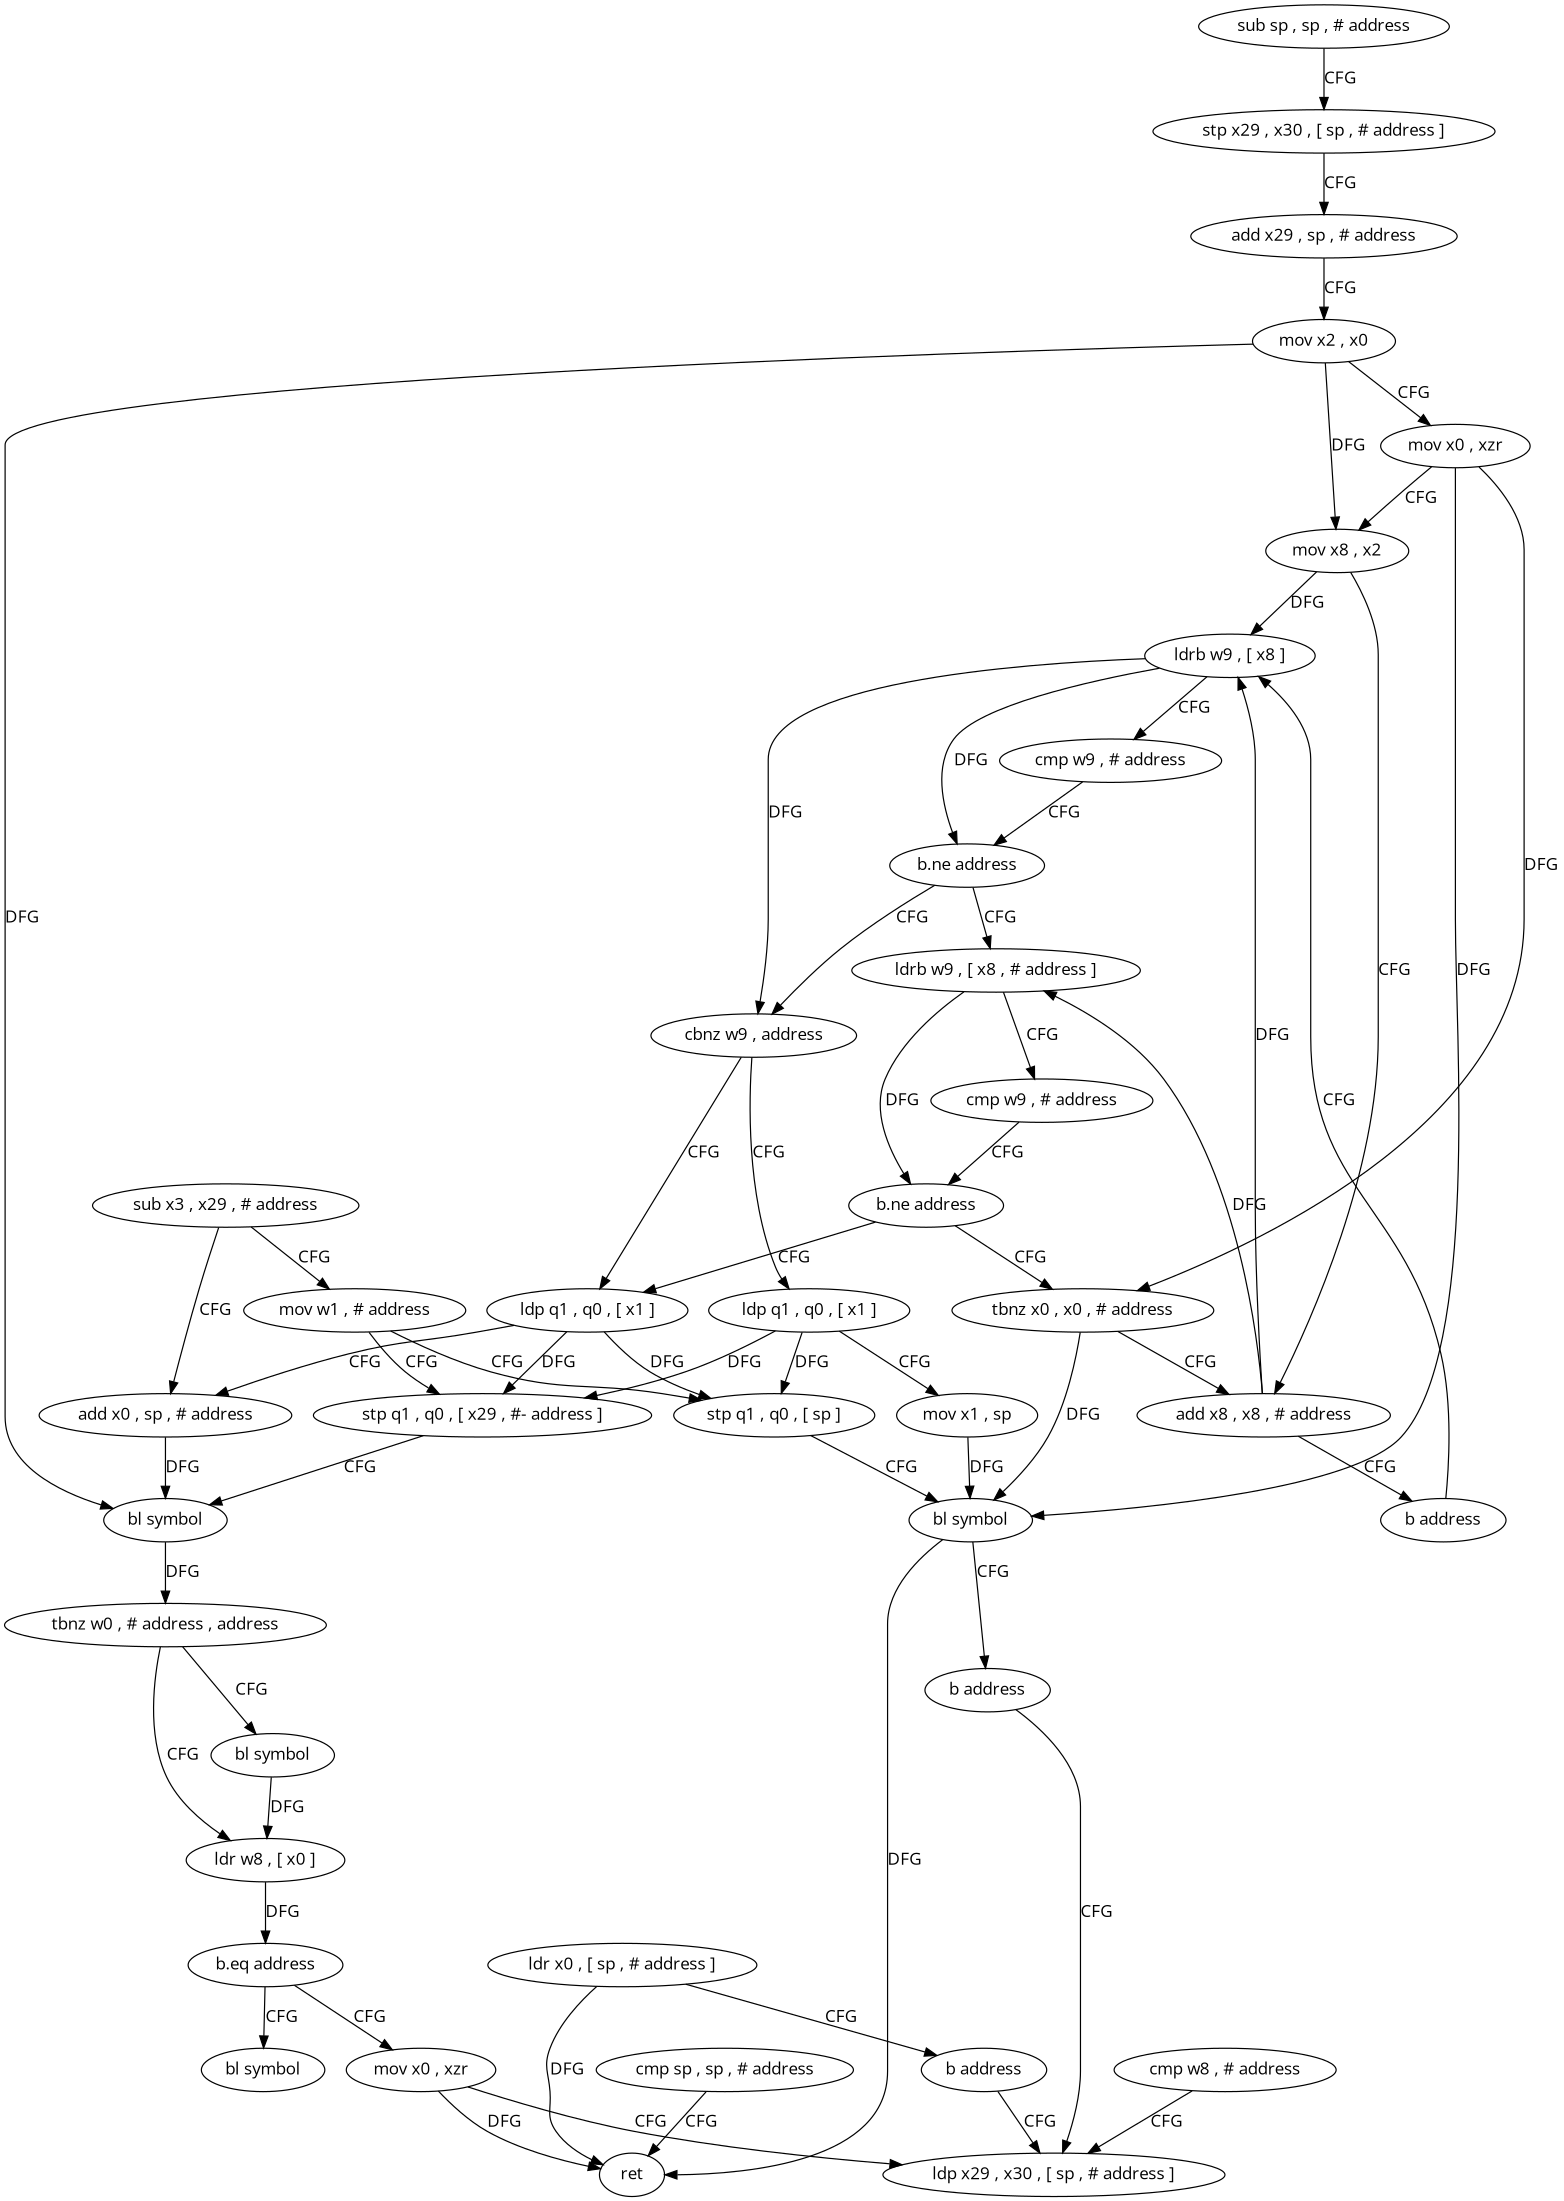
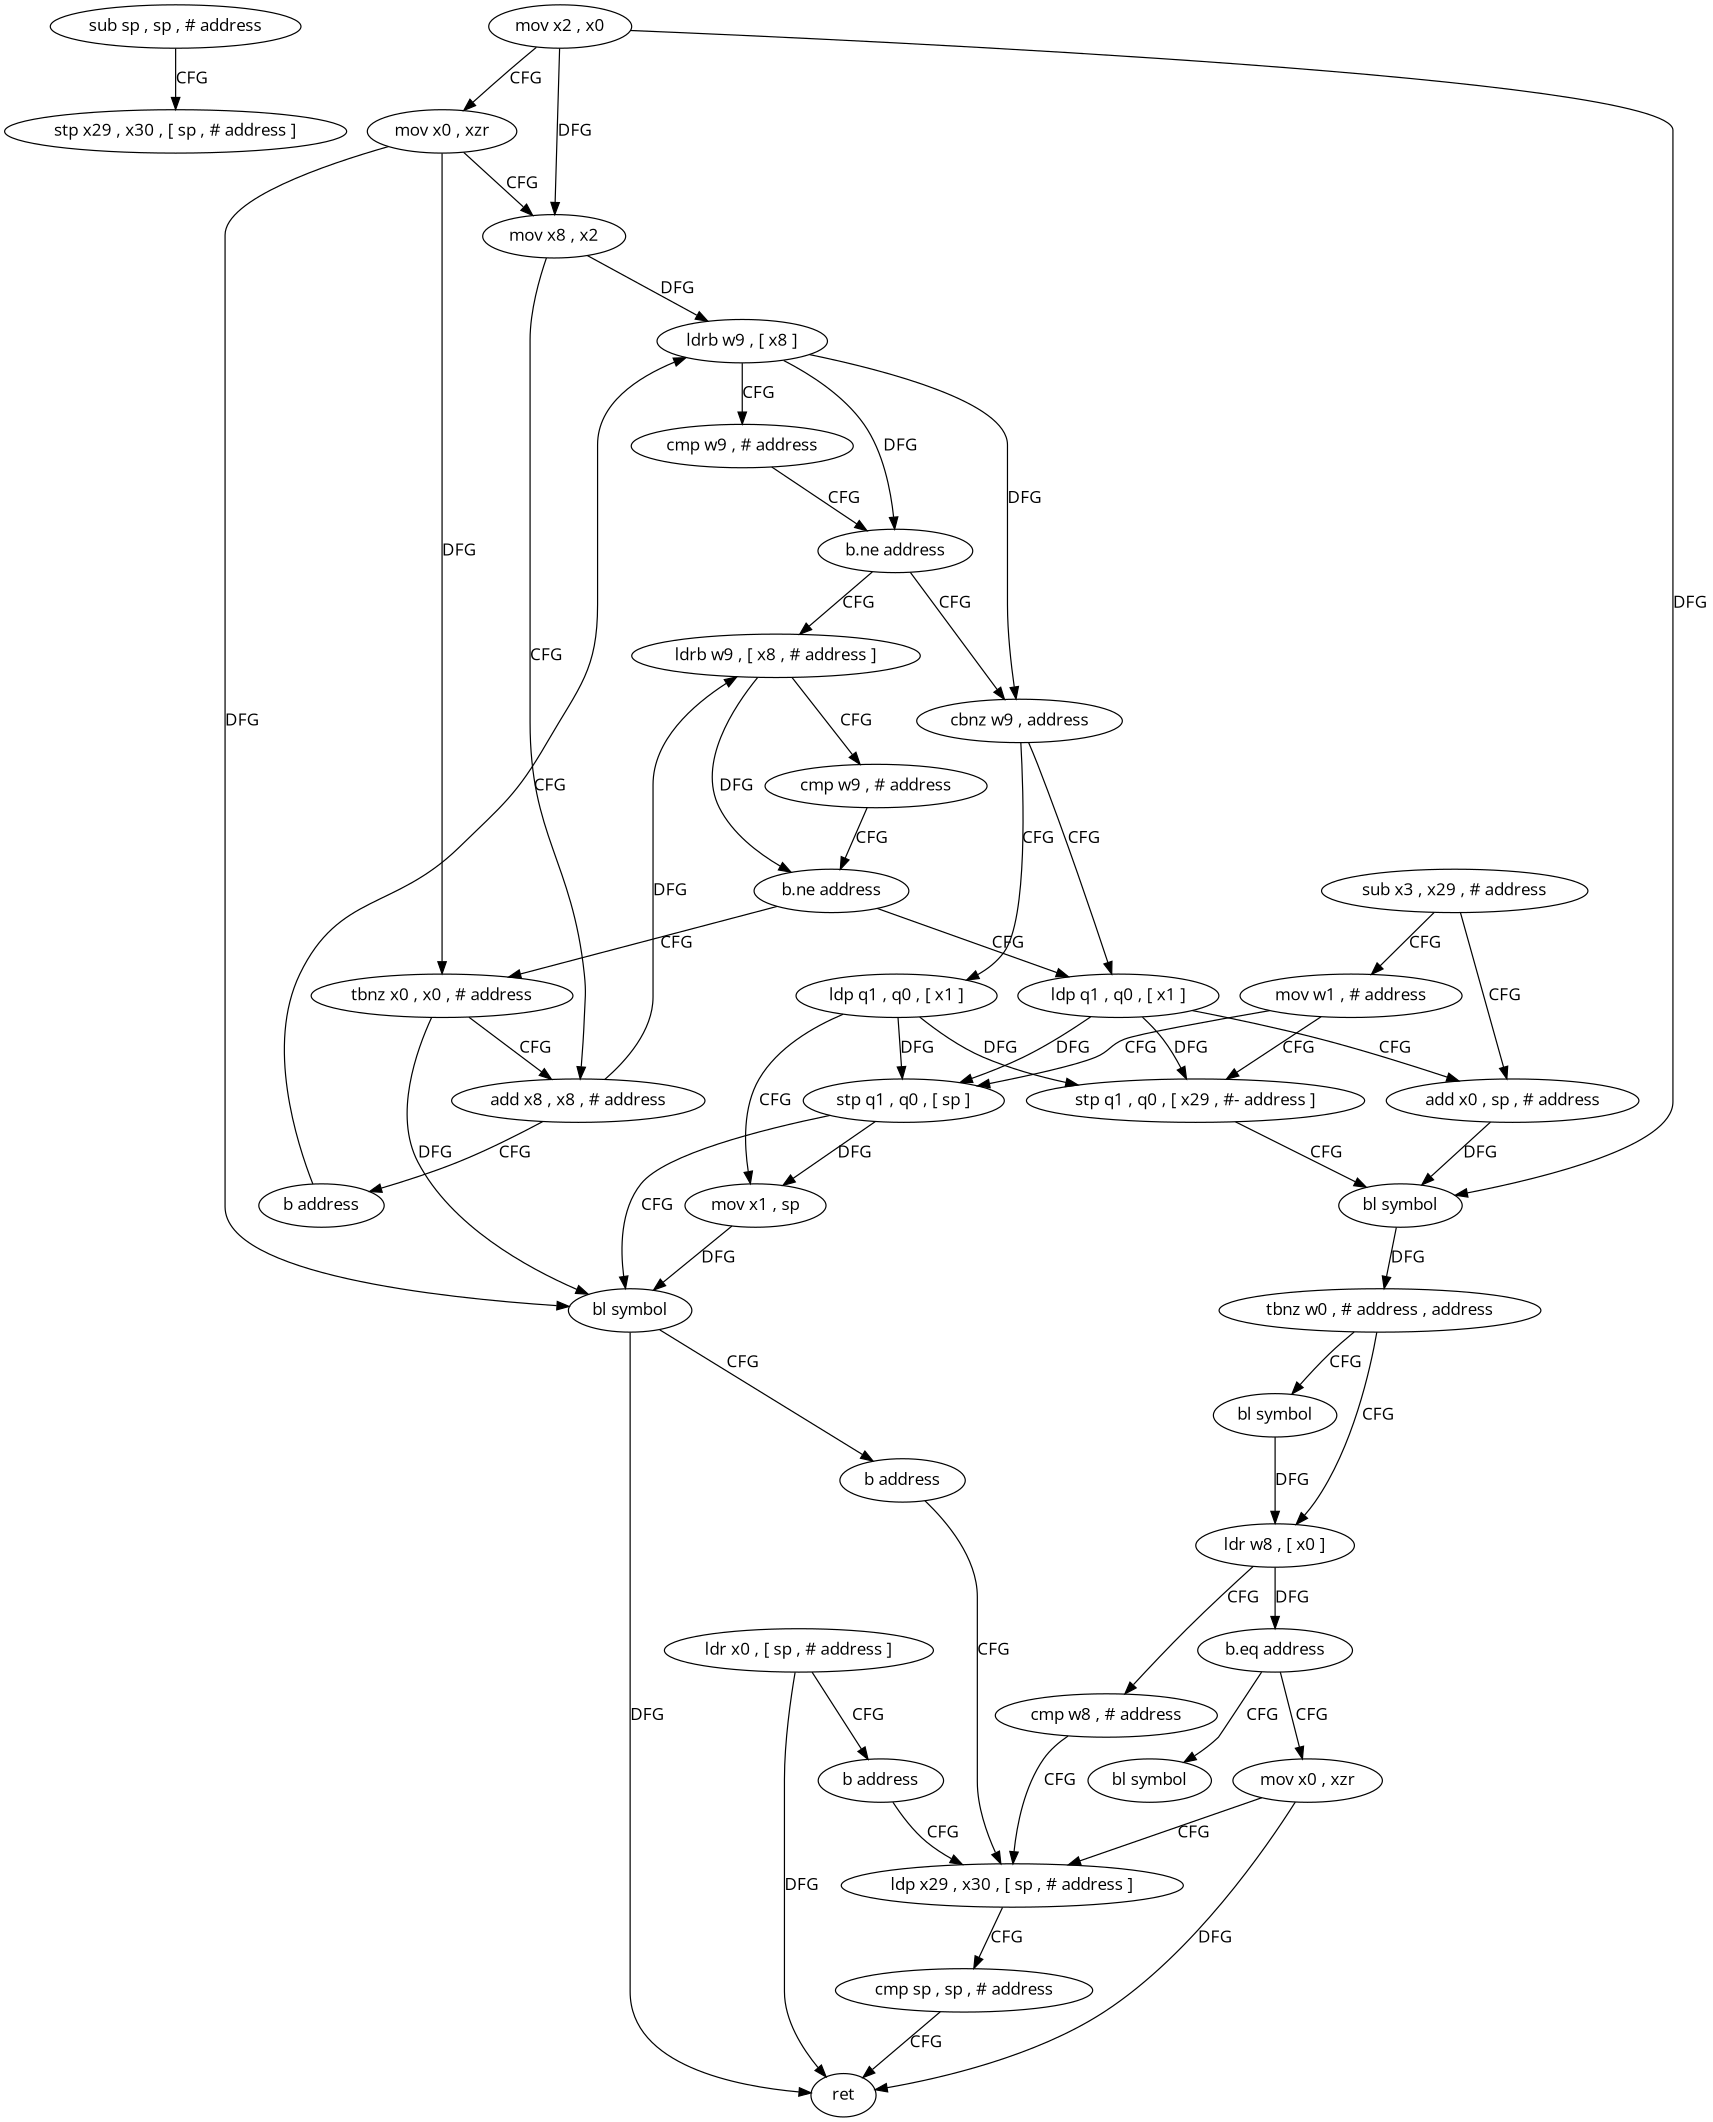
node "add x29 , sp , # address": removed
edge "add x8 , x8 , # address" -> "ldrb w9 , [ x8 ]": removed, label "DFG"
edge "stp q1 , q0 , [ sp ]" -> "mov x1 , sp": added, label "DFG"
edge "ldr w8 , [ x0 ]" -> "cmp w8 , # address": added, label "CFG"
edge "ldp x29 , x30 , [ sp , # address ]" -> "cmp sp , sp , # address": added, label "CFG"
